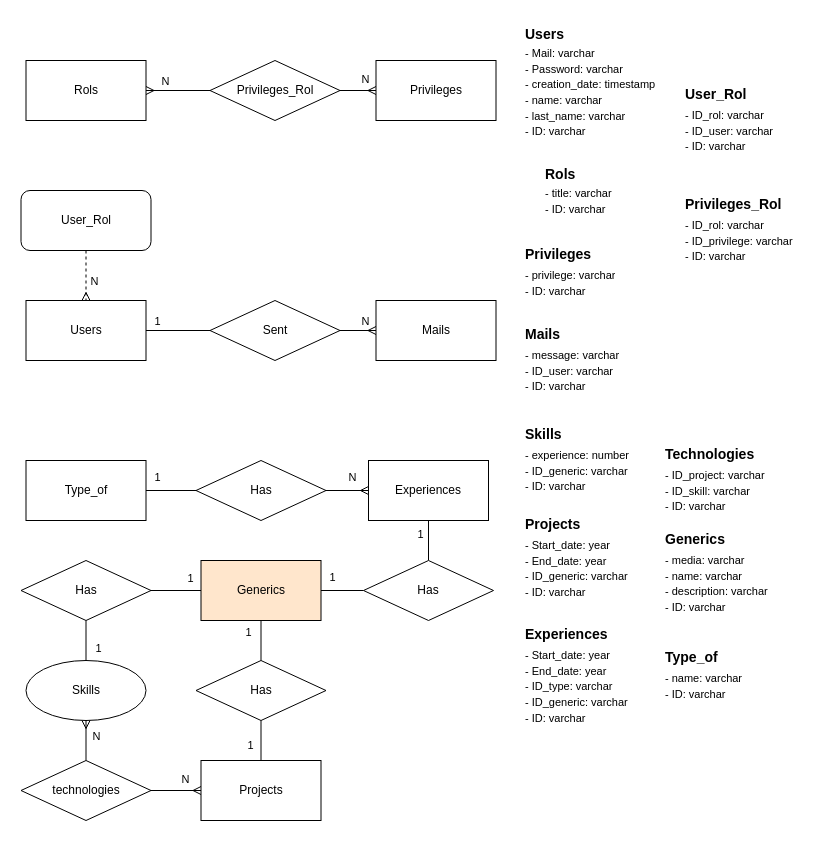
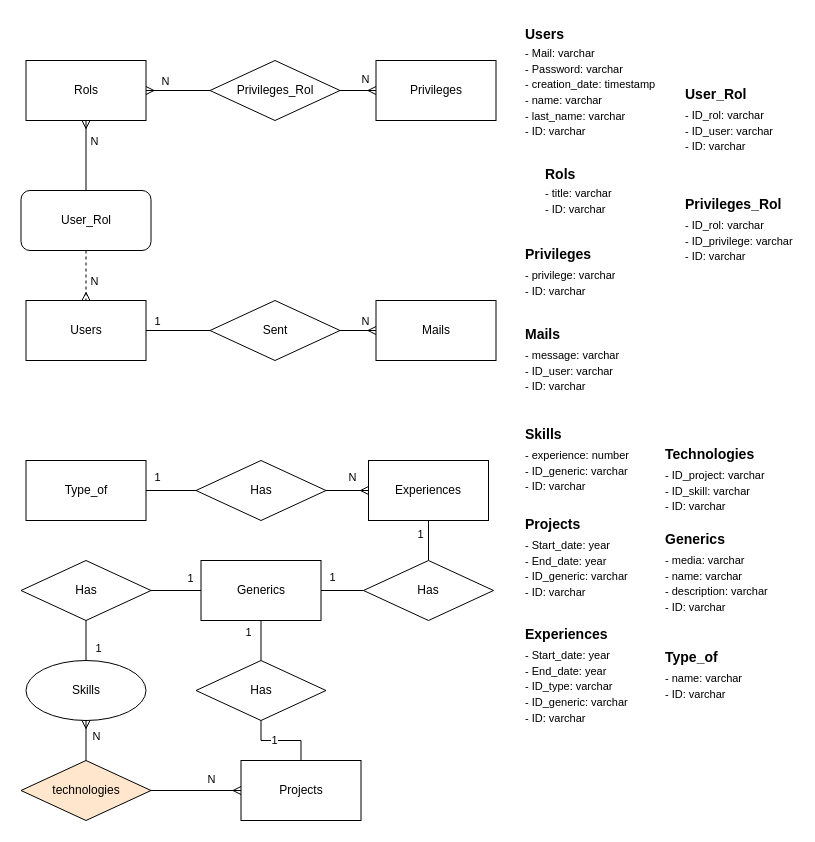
edge "User_Rol" -> "Rols": added, label "N"
node "Generics": fillcolor #ffe6cc -> #ffffff
node "technologies": fillcolor #ffffff -> #ffe6cc
node "Projects": moved (261, 791) -> (301, 791)
